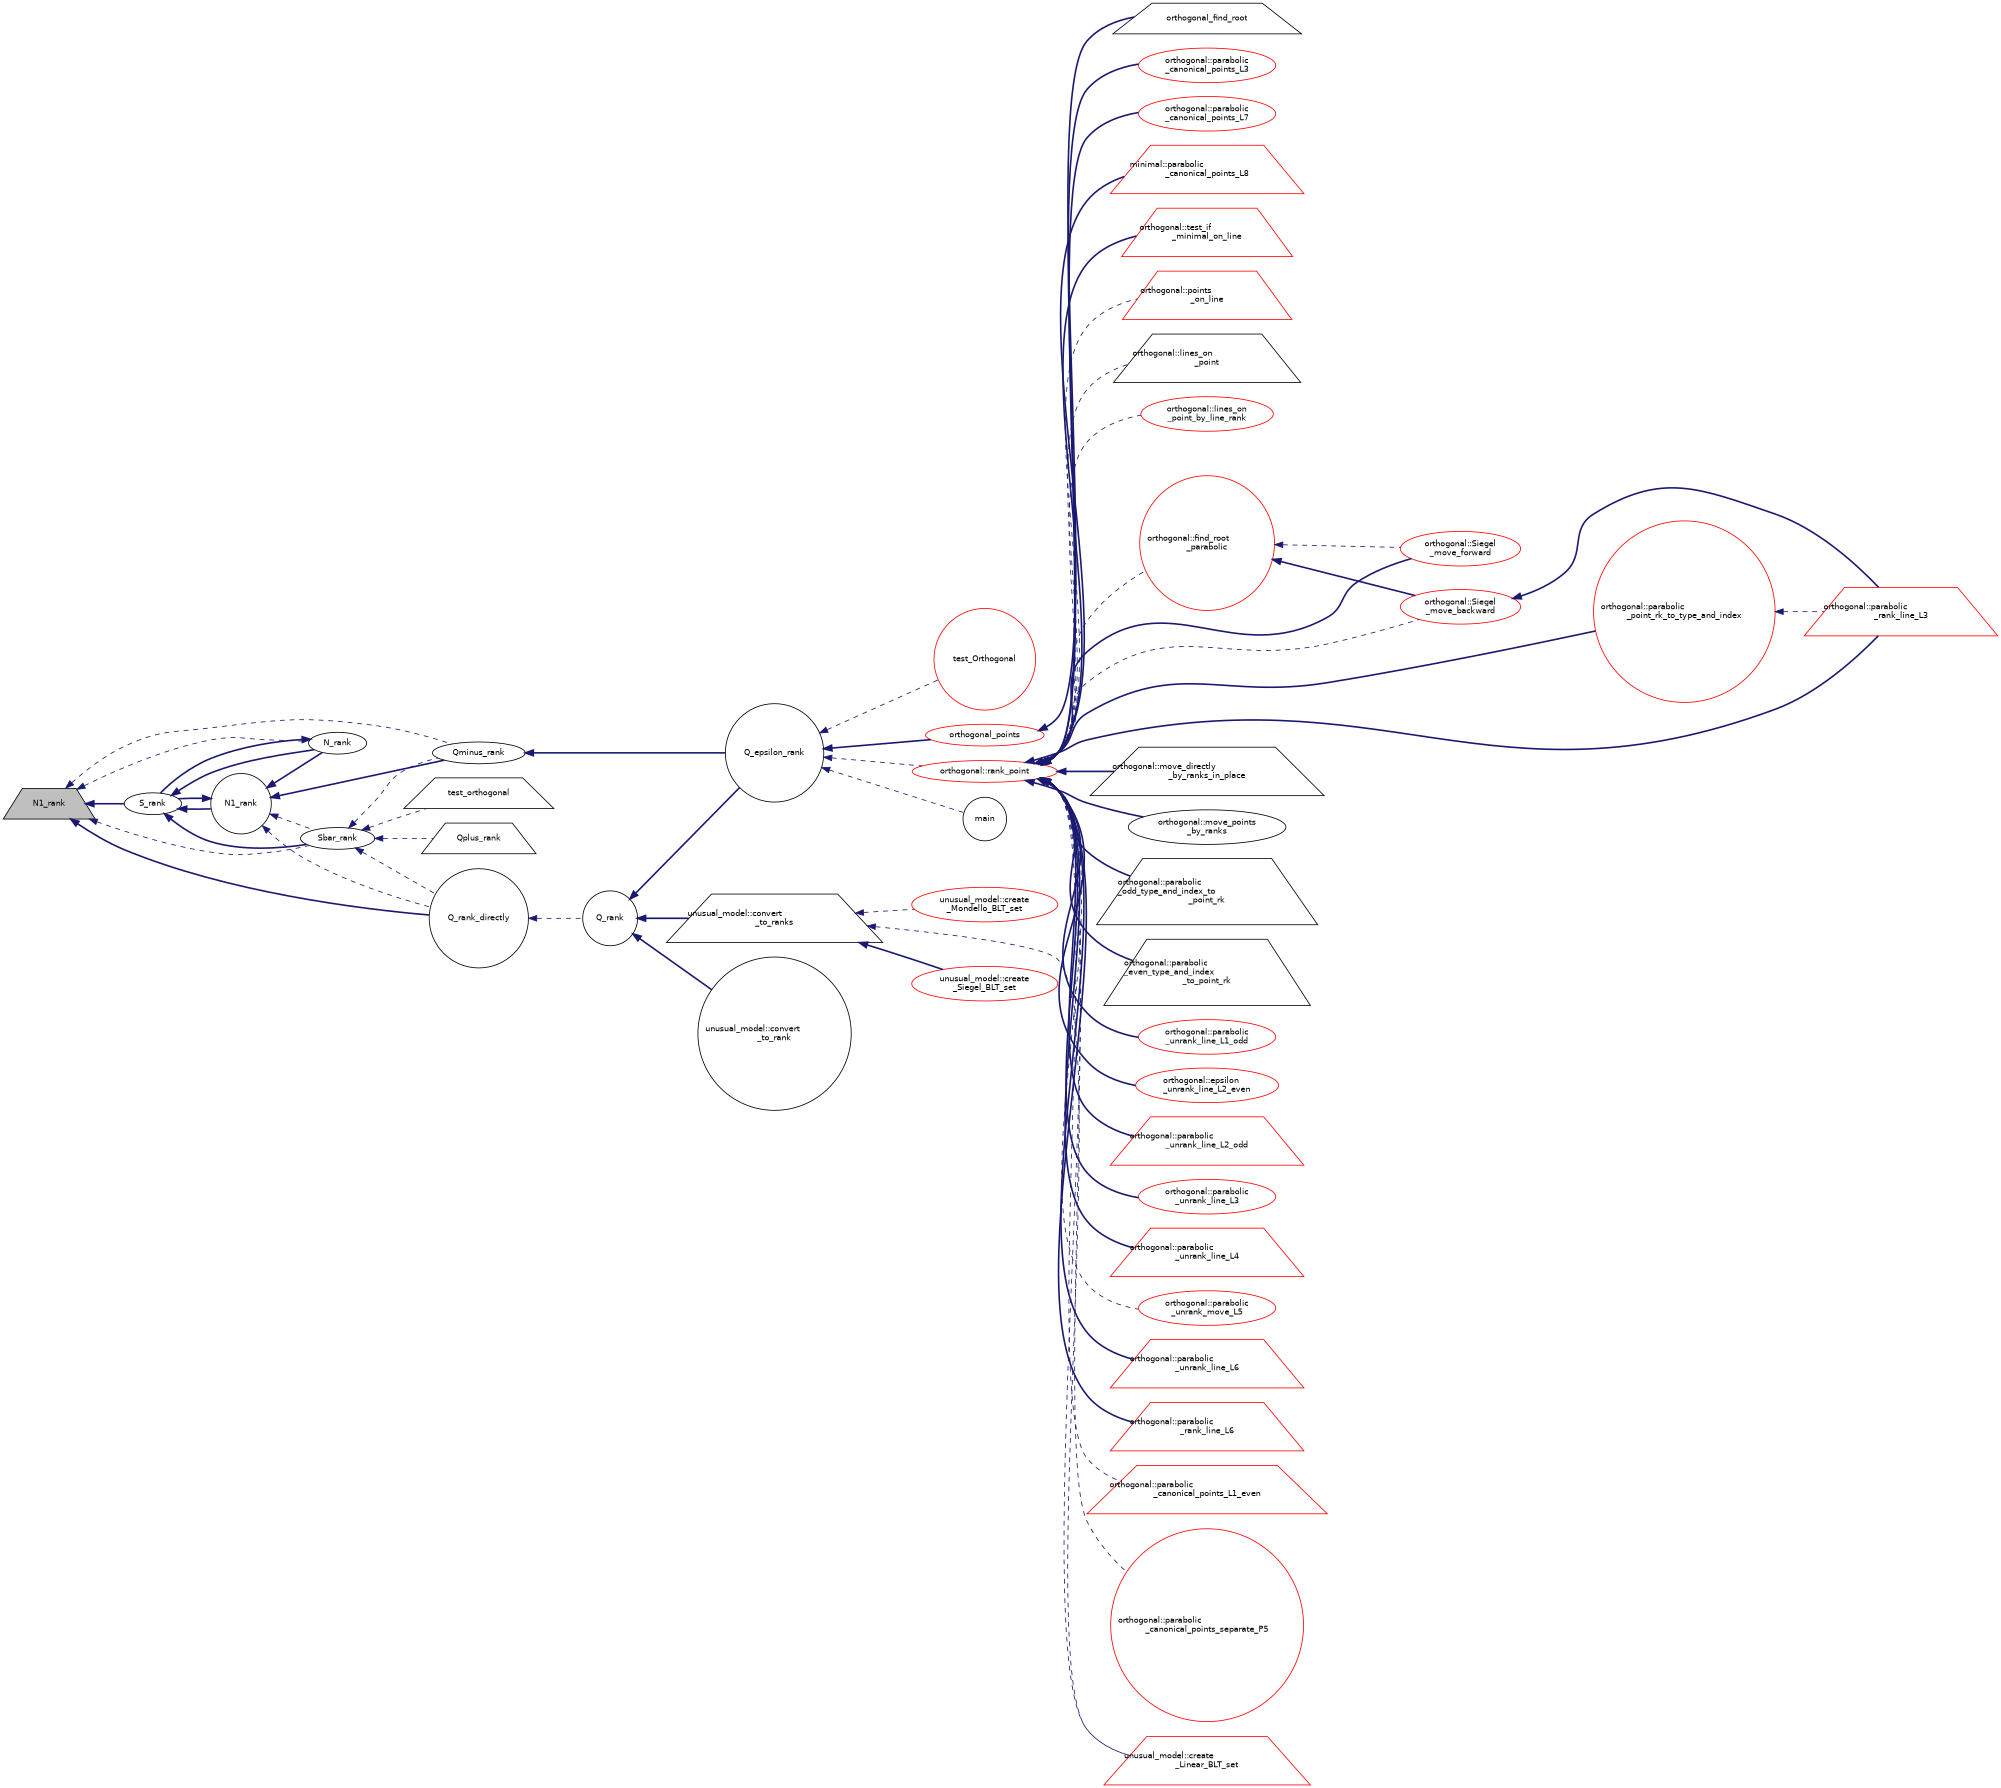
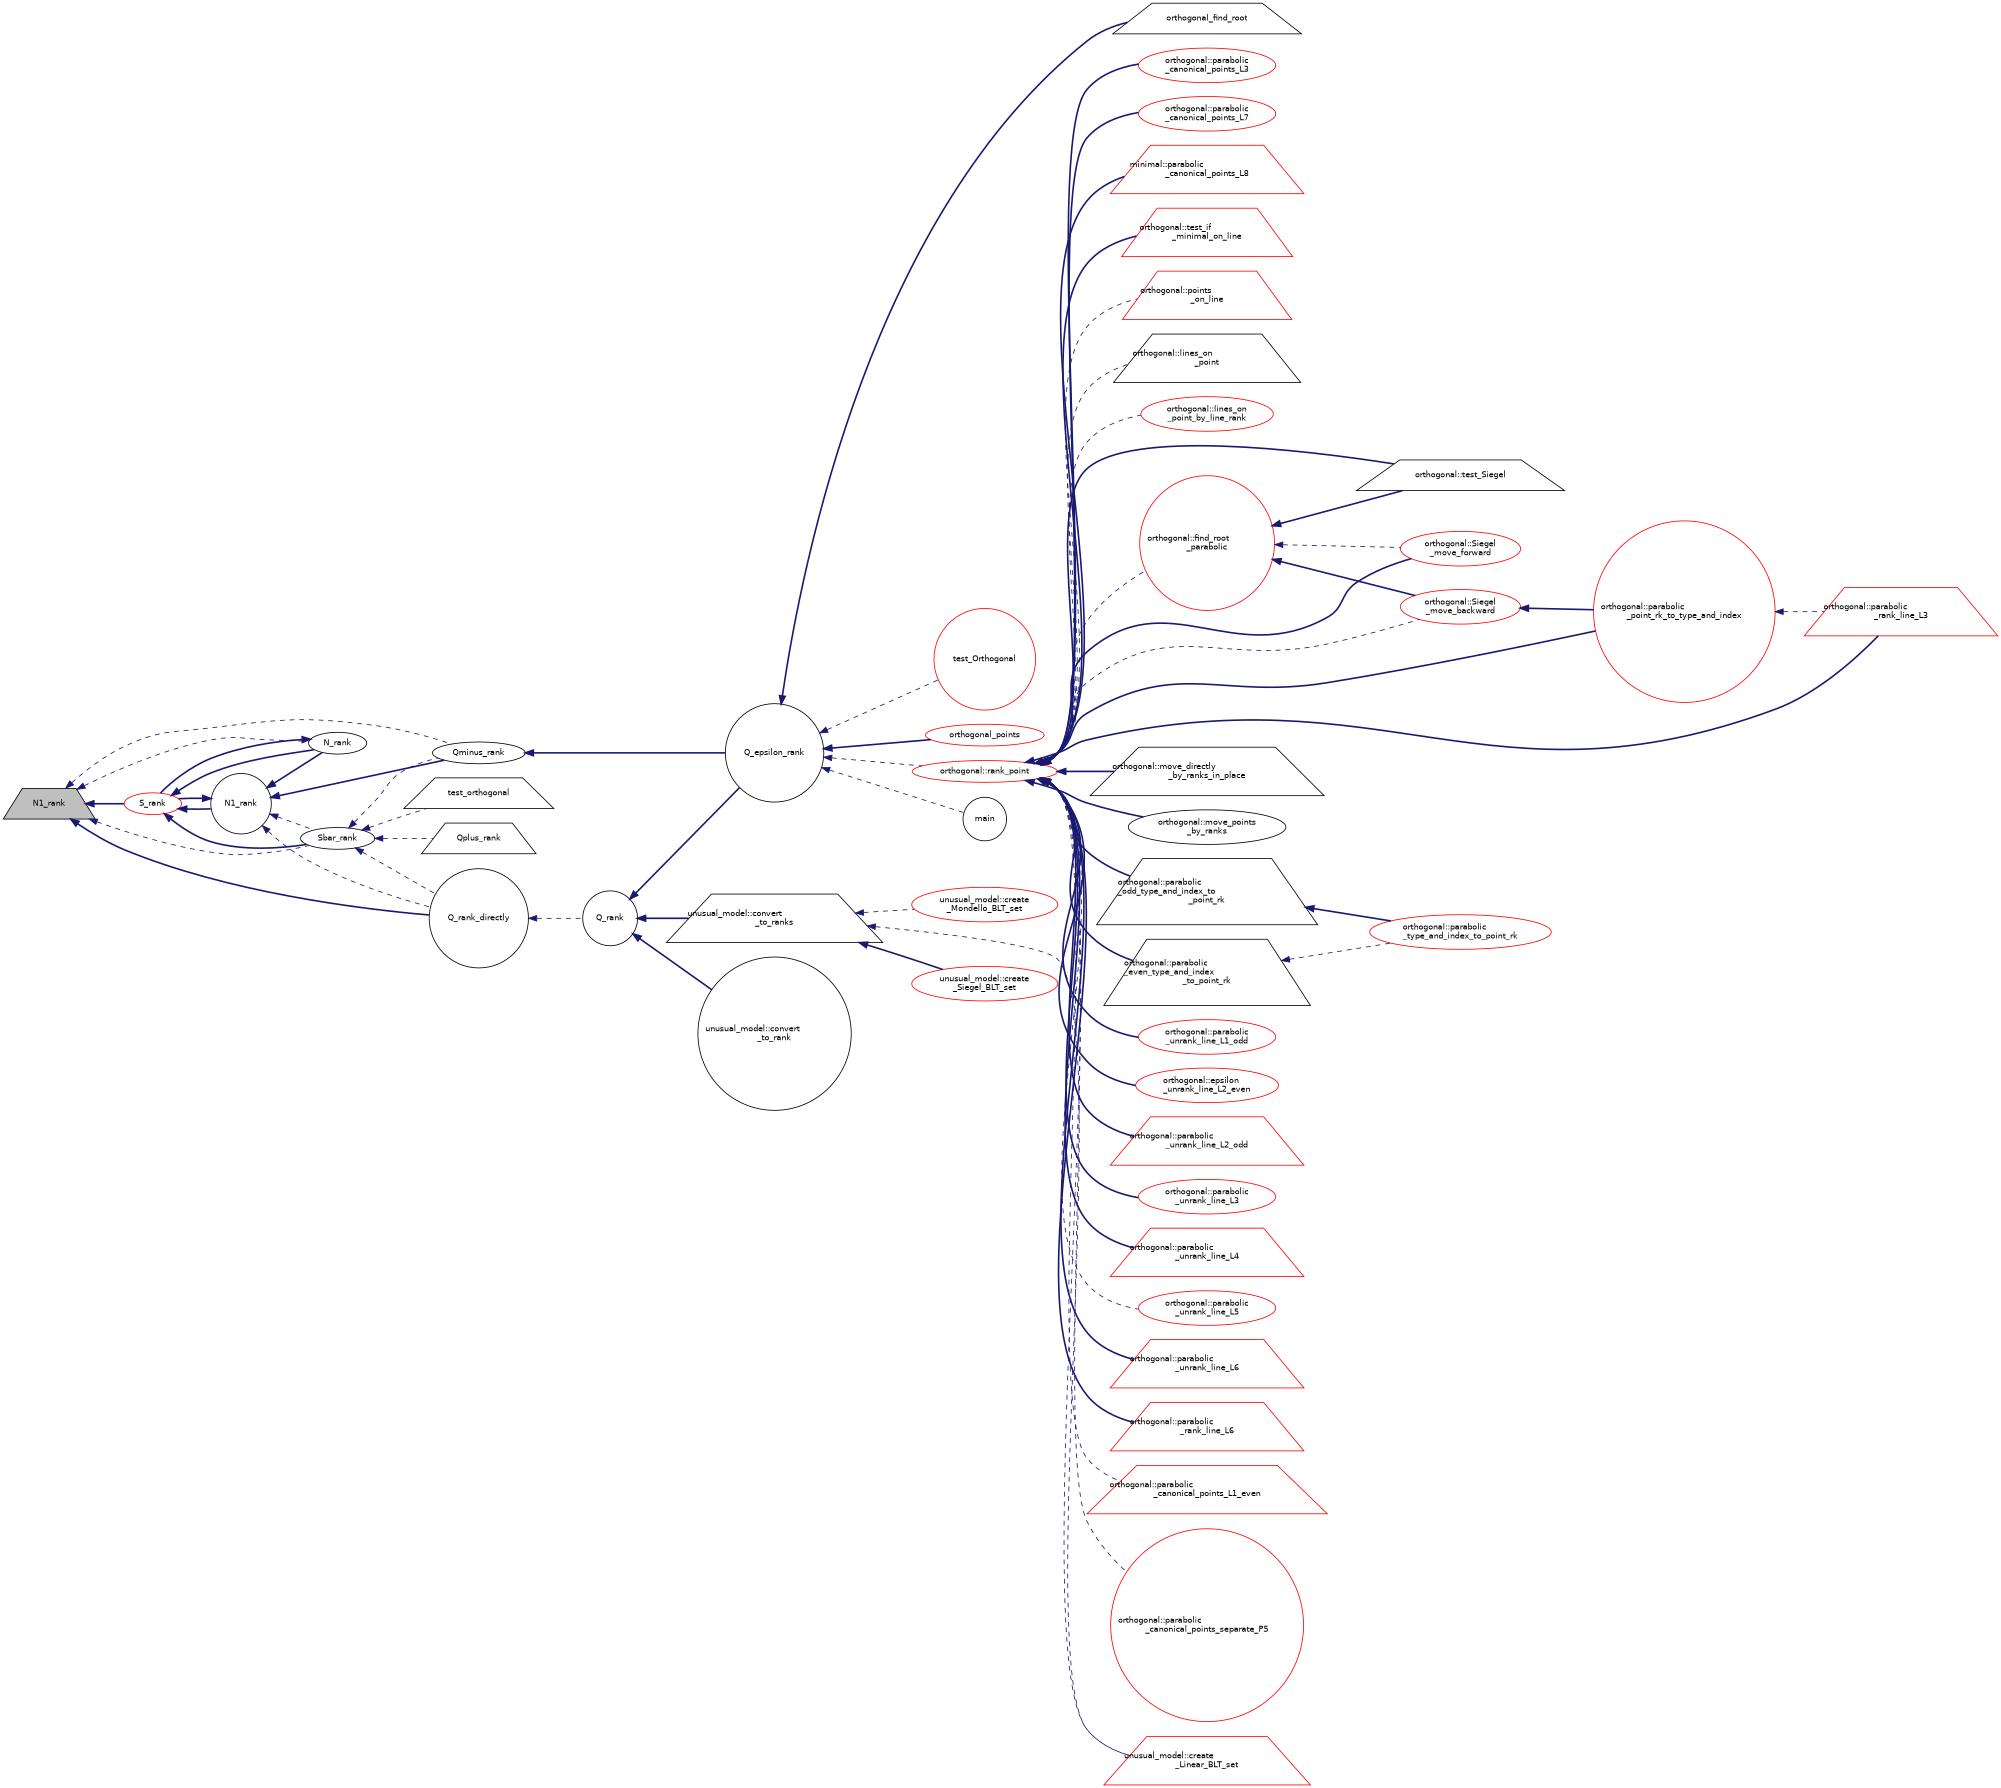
edge "orthogonal_find_root" -> "orthogonal_points": now "orthogonal_find_root" -> "Q_epsilon_rank"
node "orthogonal::test_Siegel": added
edge "orthogonal::parabolic _rank_line_L3" -> "orthogonal::Siegel _move_backward": now "orthogonal::parabolic _point_rk_to_type_and_index" -> "orthogonal::Siegel _move_backward"
node "S_rank": color black -> red
node "orthogonal::parabolic _type_and_index_to_point_rk": added
node "orthogonal::parabolic _unrank_move_L5": label "orthogonal::parabolic _unrank_move_L5" -> "orthogonal::parabolic _unrank_line_L5"
